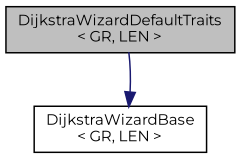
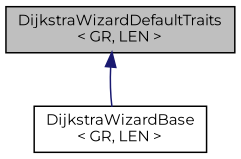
edge "DijkstraWizardDefaultTraits < GR, LEN >" -> "DijkstraWizardBase < GR, LEN >": reversed
